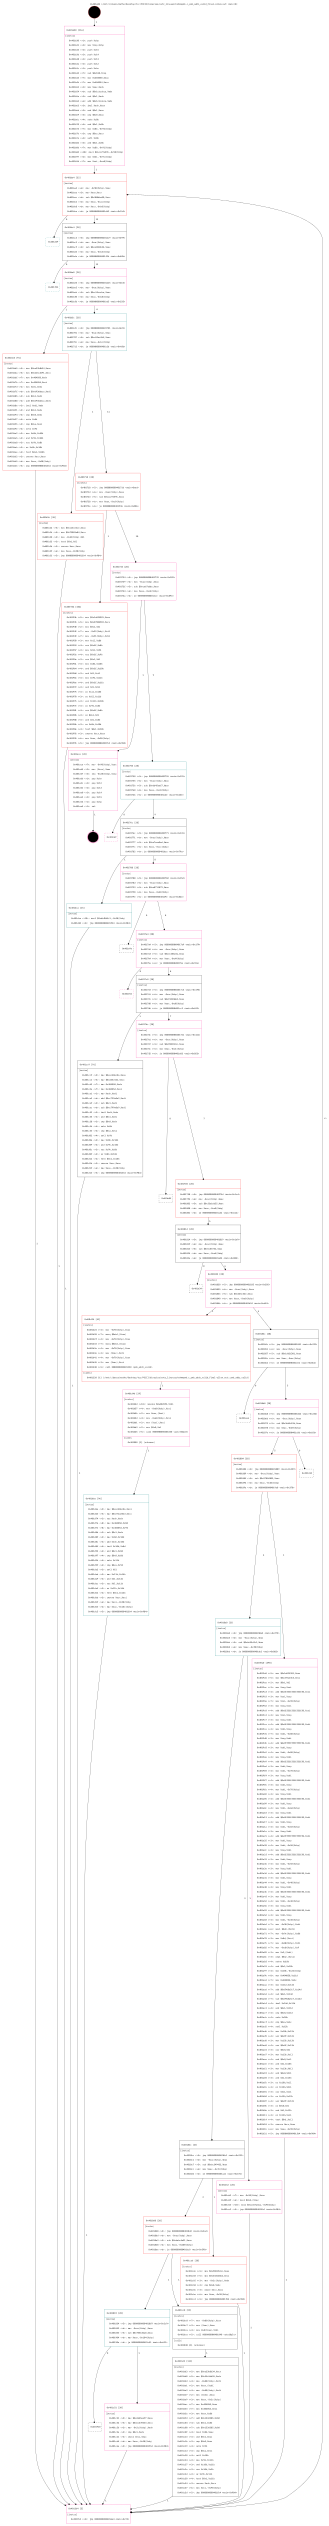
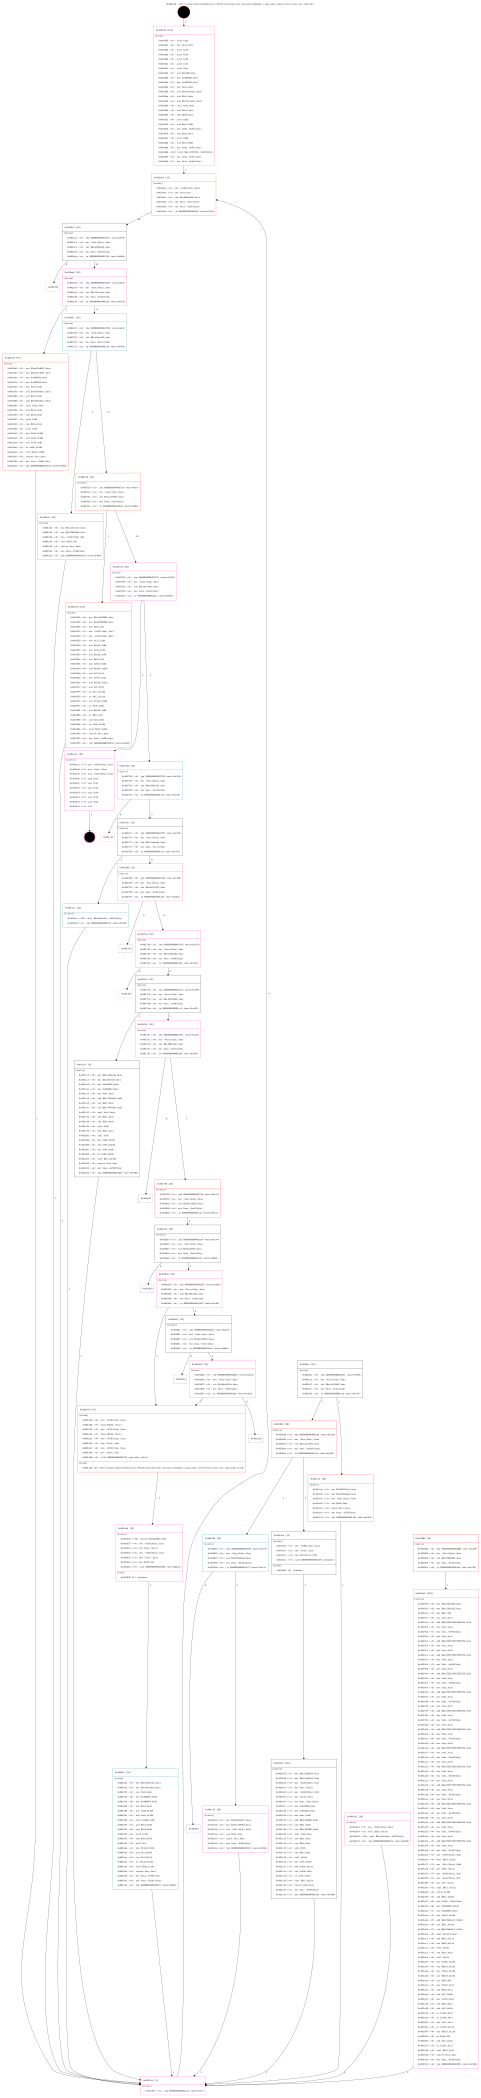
node "0x401dd9": removed
edge "0x401868 [28]" -> "0x401884 [28]": now "0x401868 [28]" -> "0x401d24 [41]"
node "0x4018a0 [28]": removed
